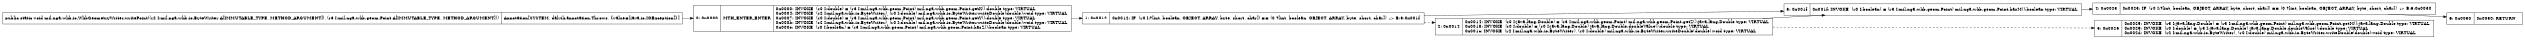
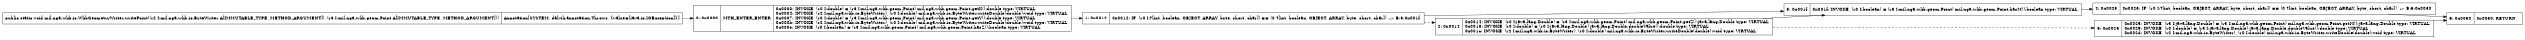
edge "5: 0x0025" -> "6: 0x0030": added
